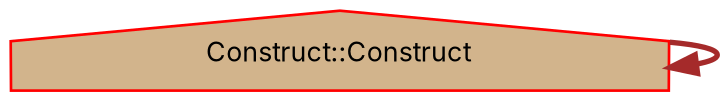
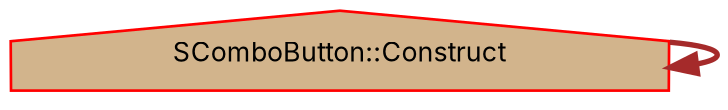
node "Construct::Construct": label "Construct::Construct" -> "SComboButton::Construct"
